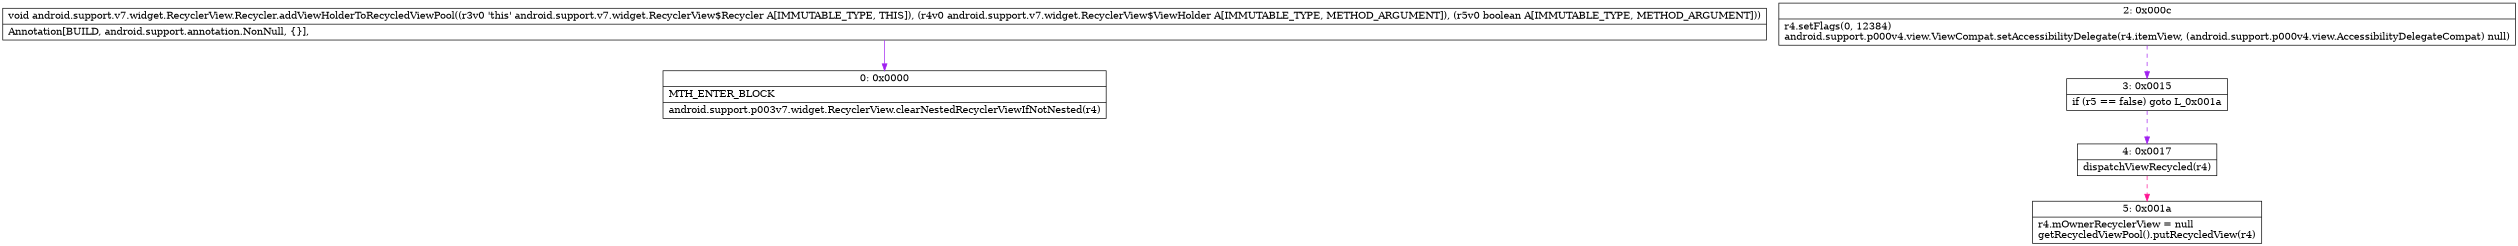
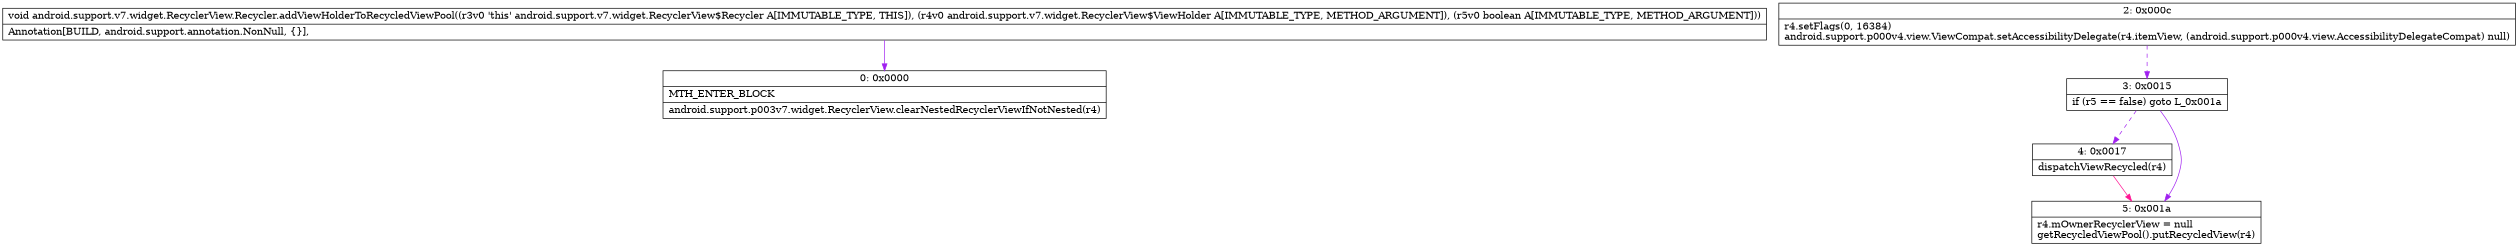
node "2: 0x000c": text "r4.setFlags(0, 12384)" -> "r4.setFlags(0, 16384)"
edge "3: 0x0015" -> "5: 0x001a": added
edge "4: 0x0017" -> "5: 0x001a": style dashed -> solid
